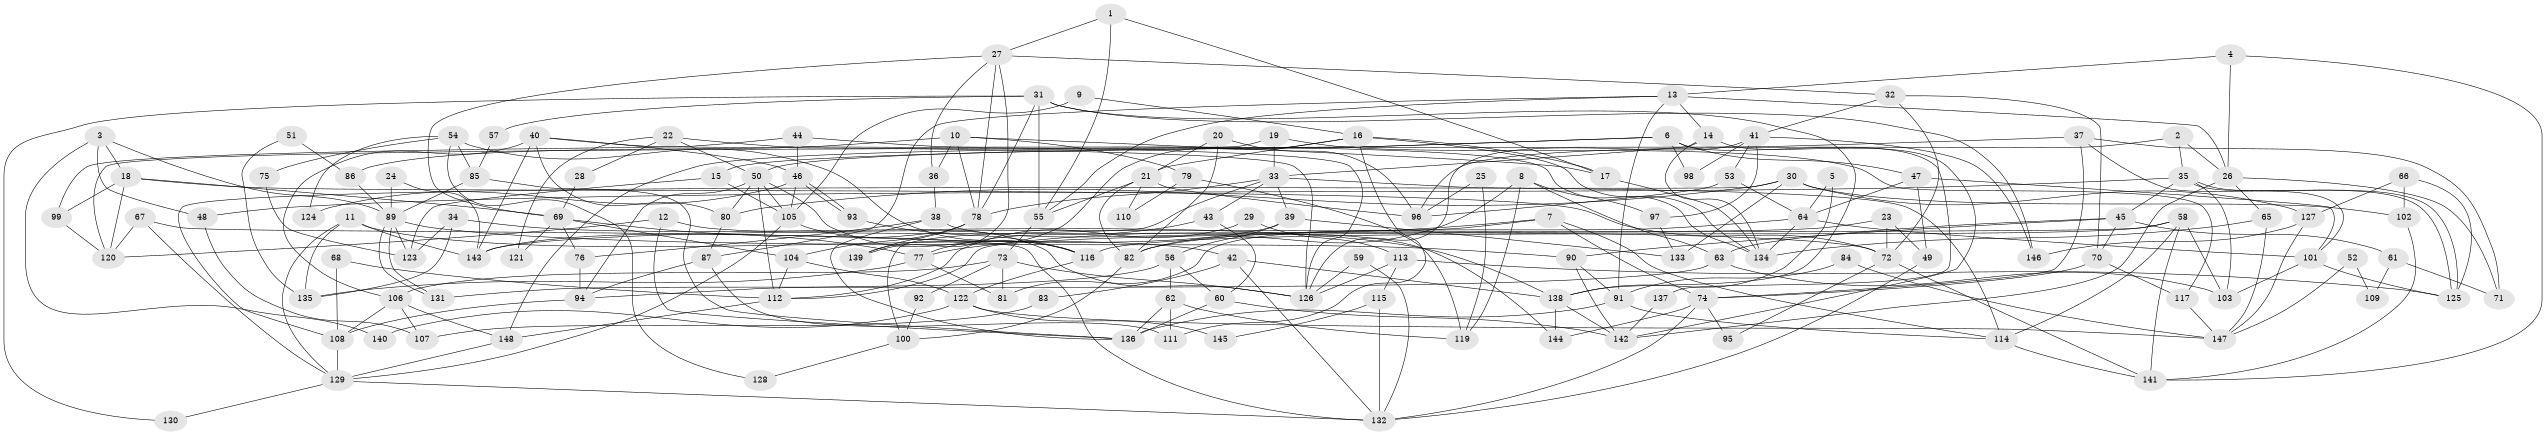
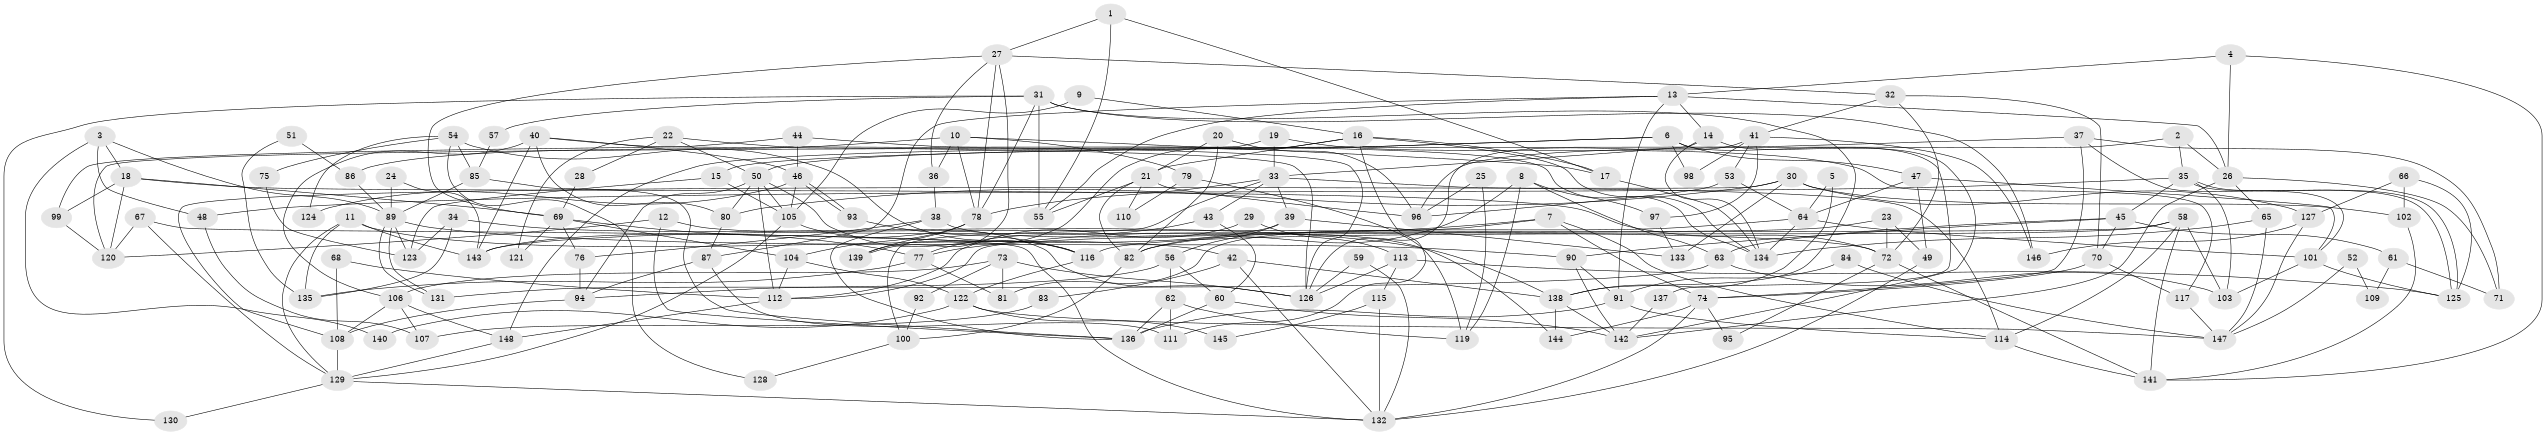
edge "55" -- "73": removed
